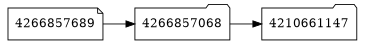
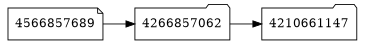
node "4266857689": label "4266857689" -> "4566857689"
node "4266857068": label "4266857068" -> "4266857062"
